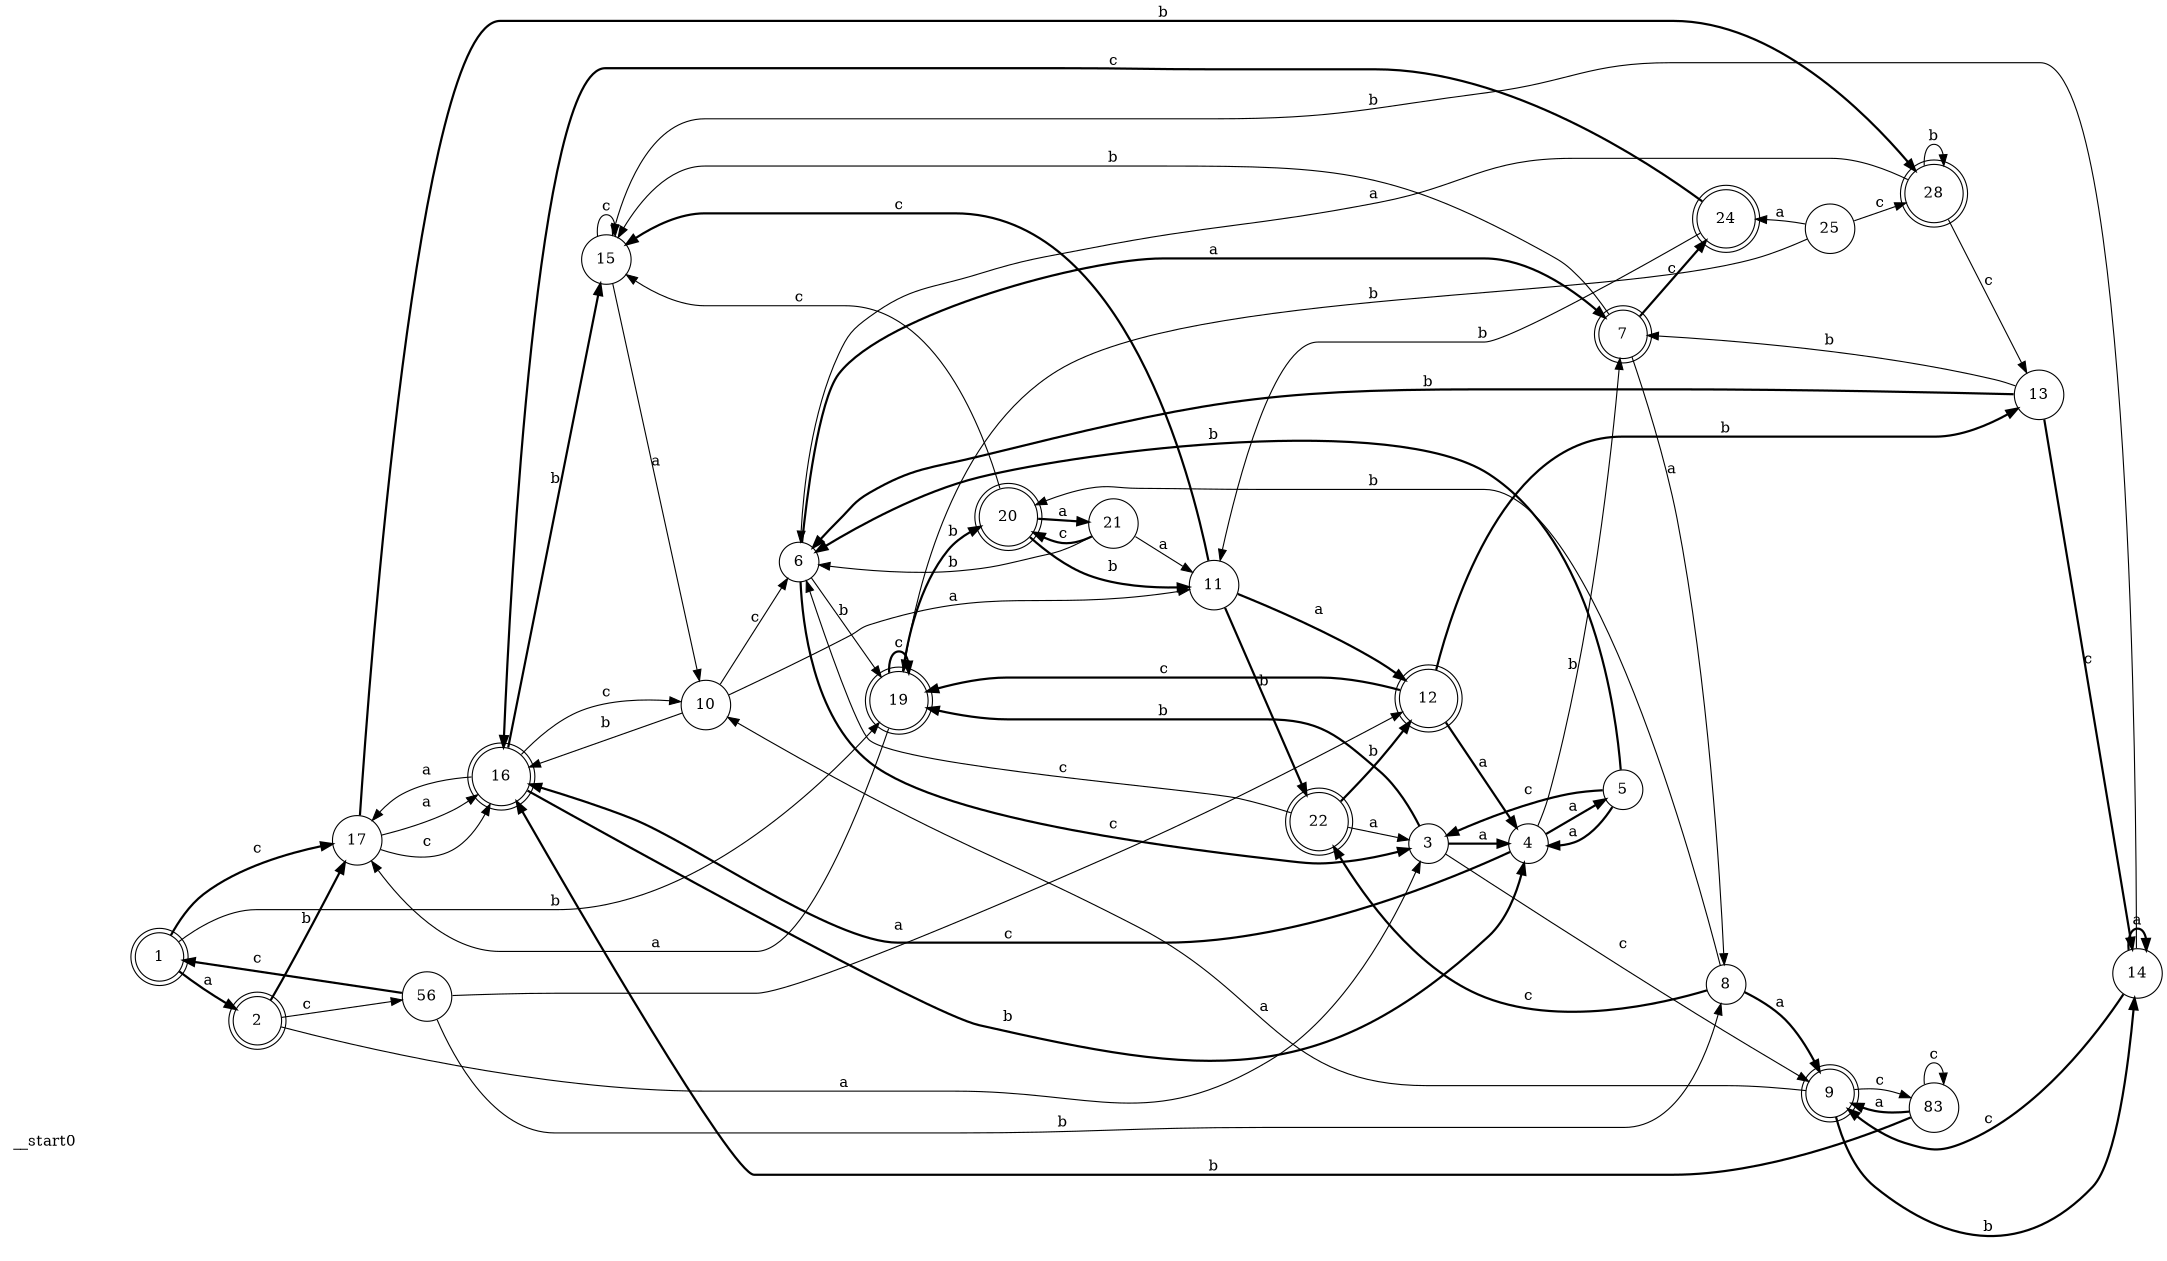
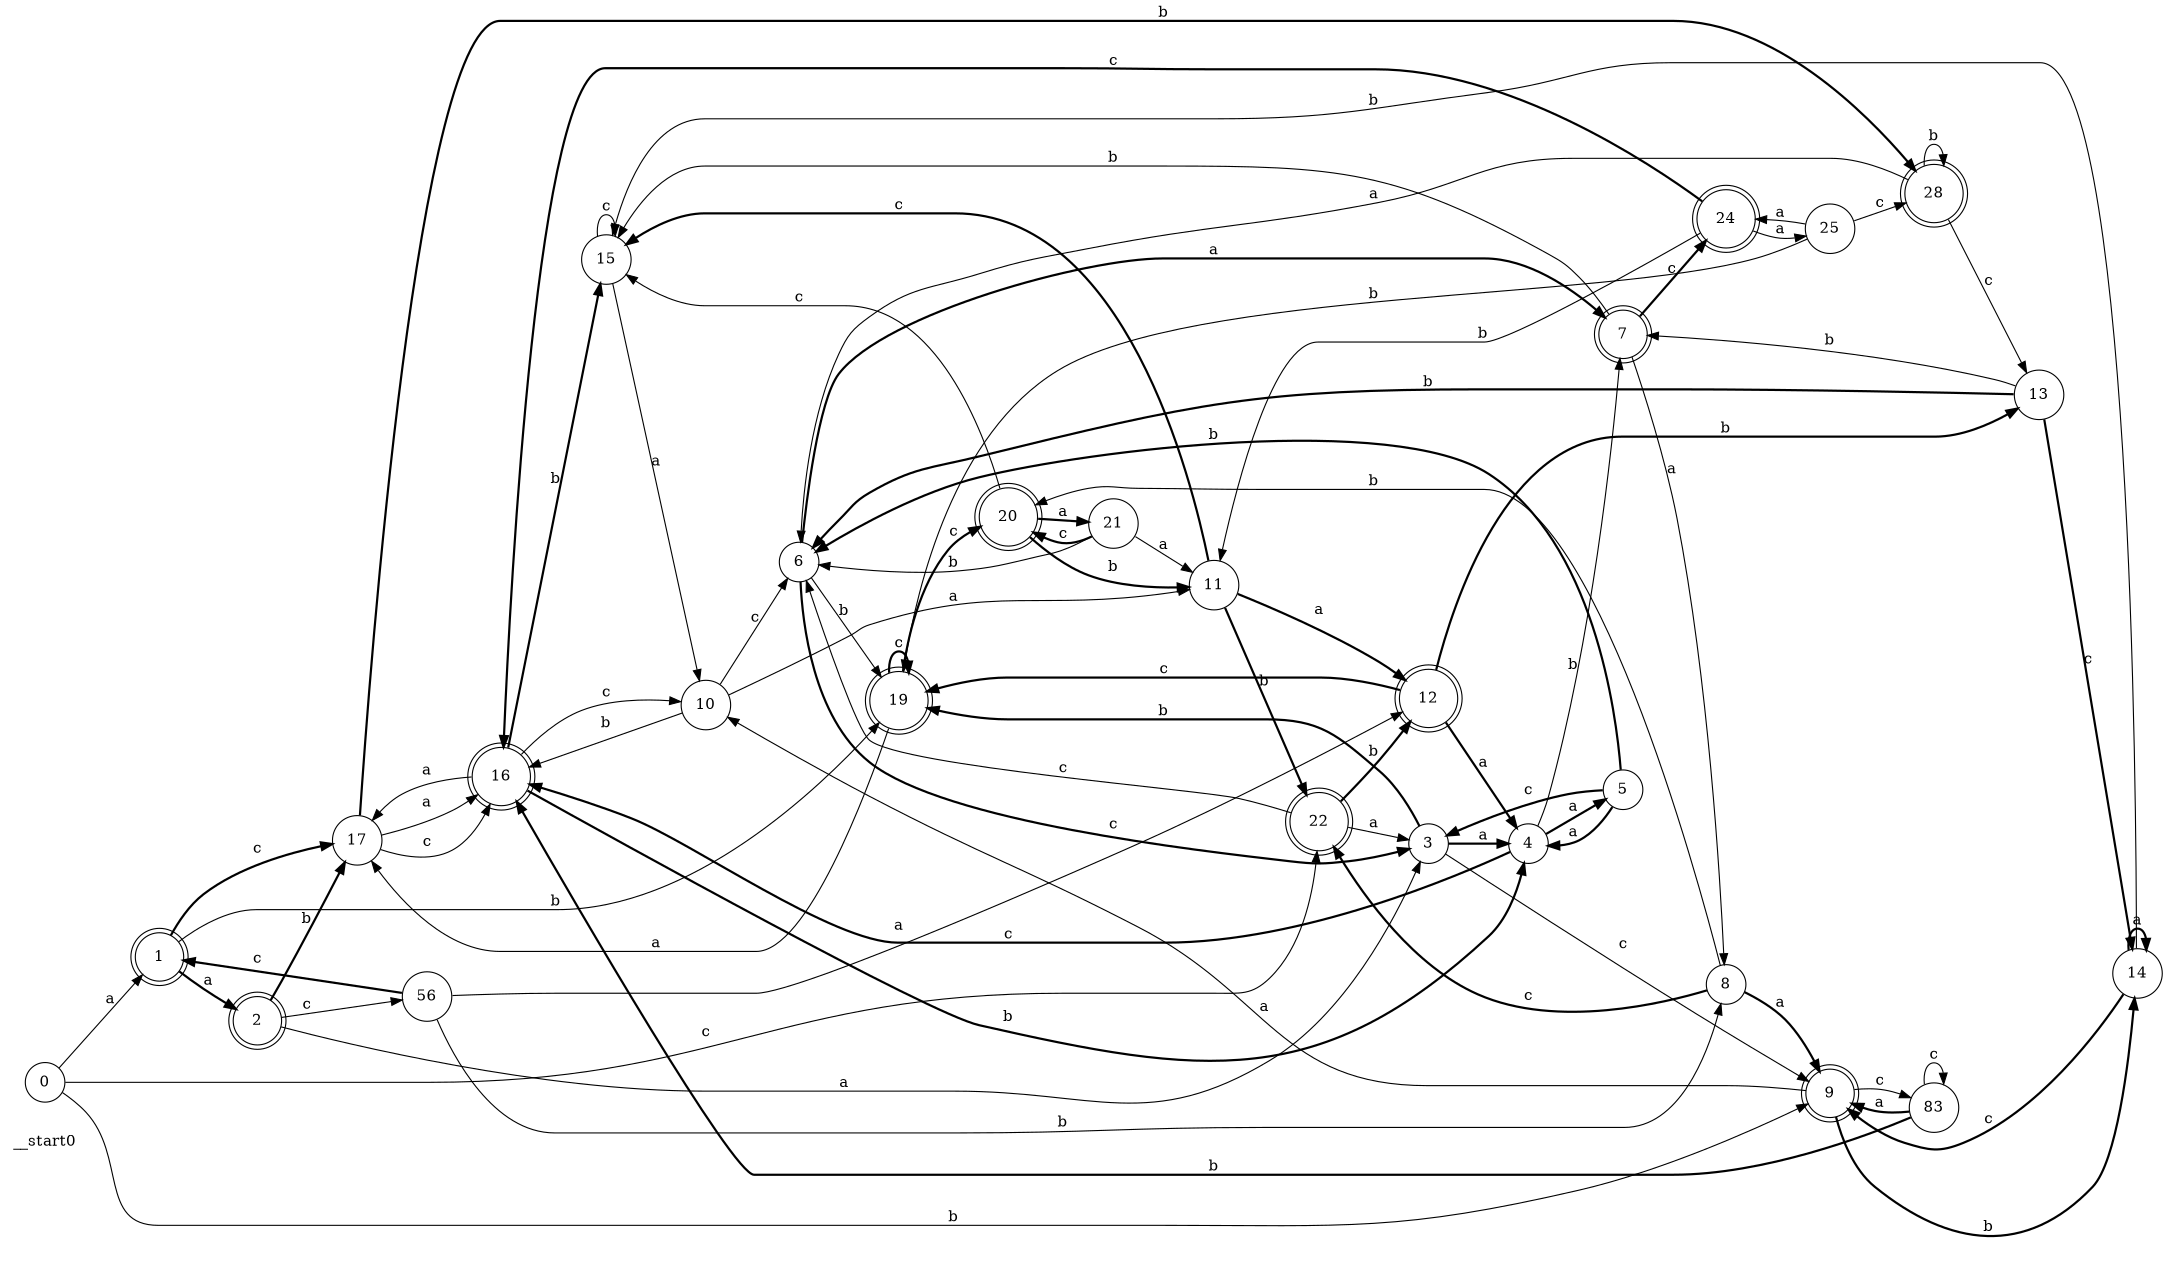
edge "24" -> "25": added, label "a"
edge "19" -> "20": label "b" -> "c"
node "0": added
